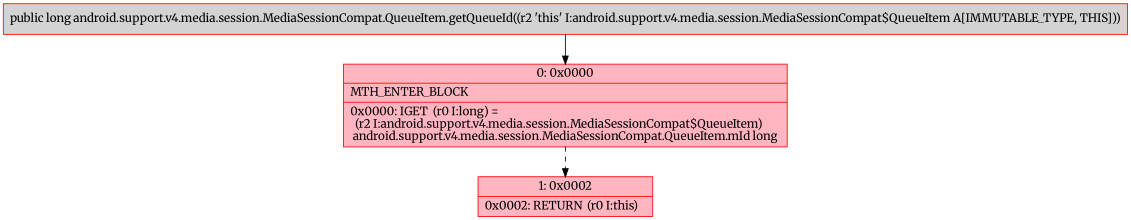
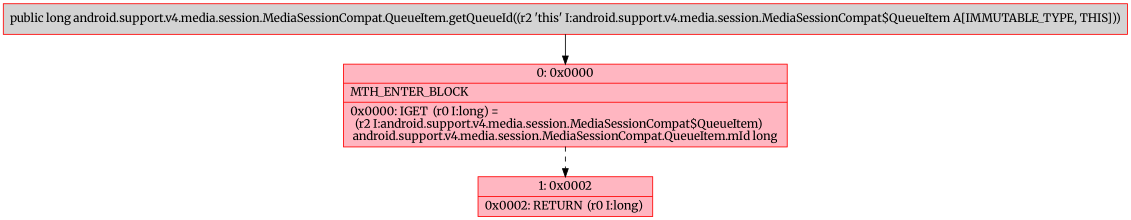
node "1: 0x0002": text "0x0002: RETURN  (r0 I:this)" -> "0x0002: RETURN  (r0 I:long)"
